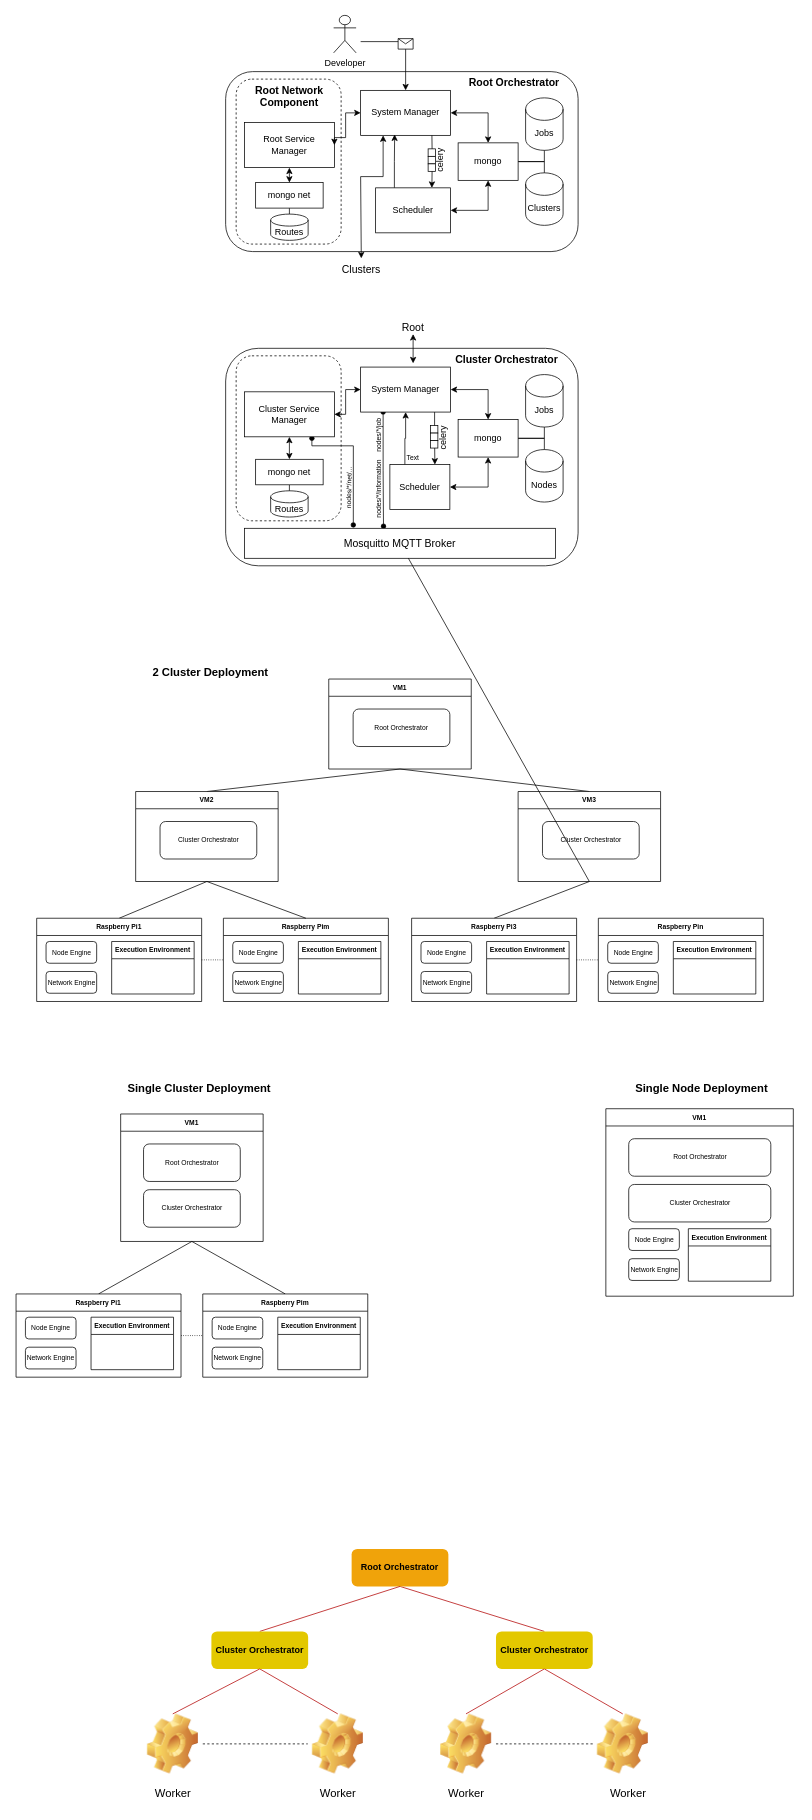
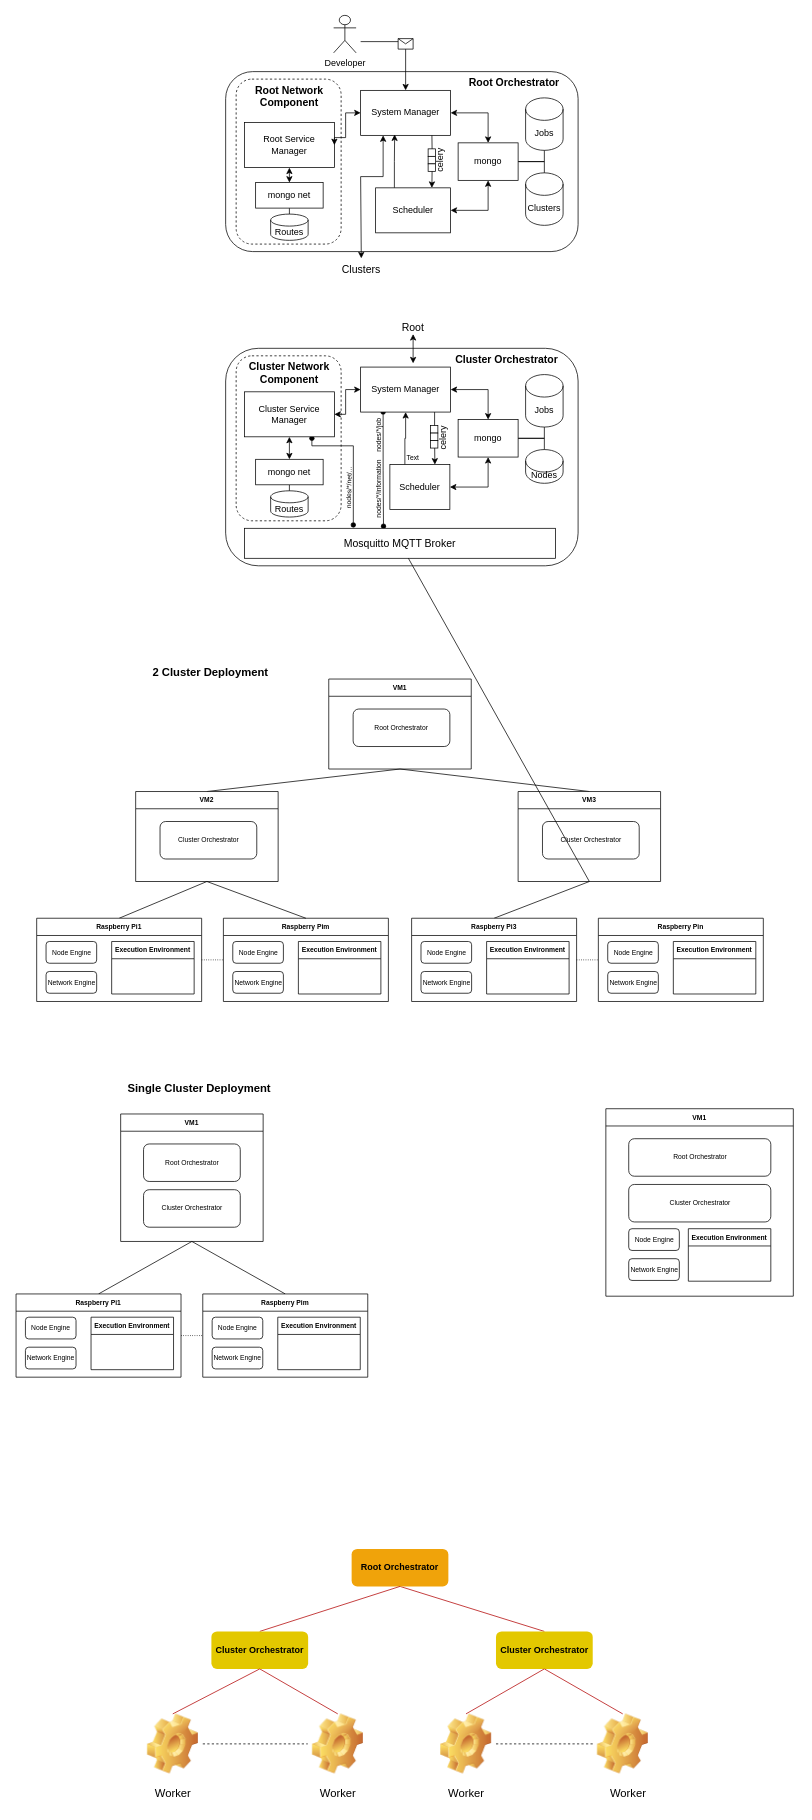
node "Cluster Network Component": added
node "Nodes": size 38x53 -> 38x34
node "Single Node Deployment": removed
